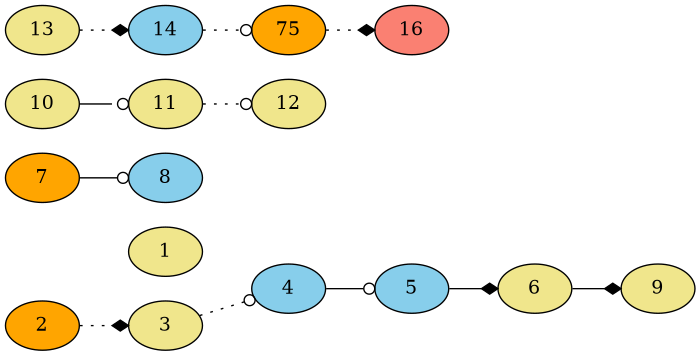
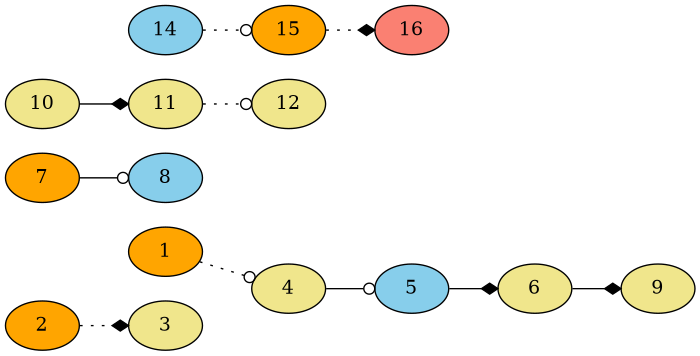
node "13": removed
node "75": label "75" -> "15"
edge "10" -> "11": arrowhead odot -> diamond
node "1": fillcolor khaki -> orange
node "4": fillcolor skyblue -> khaki
edge "3" -> "4": now "1" -> "4"
